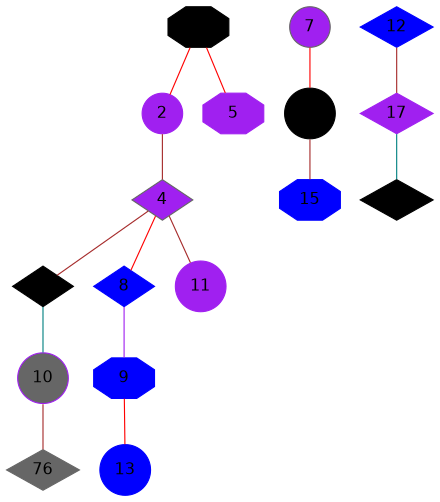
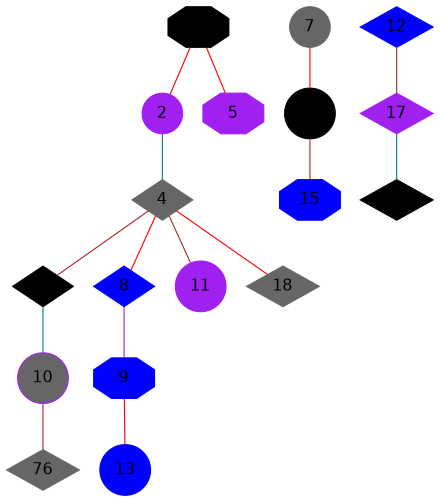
node "7": fillcolor purple -> gray40
edge "2" -- "4": color brown -> teal
node "4": fillcolor purple -> gray40
node "18": added
